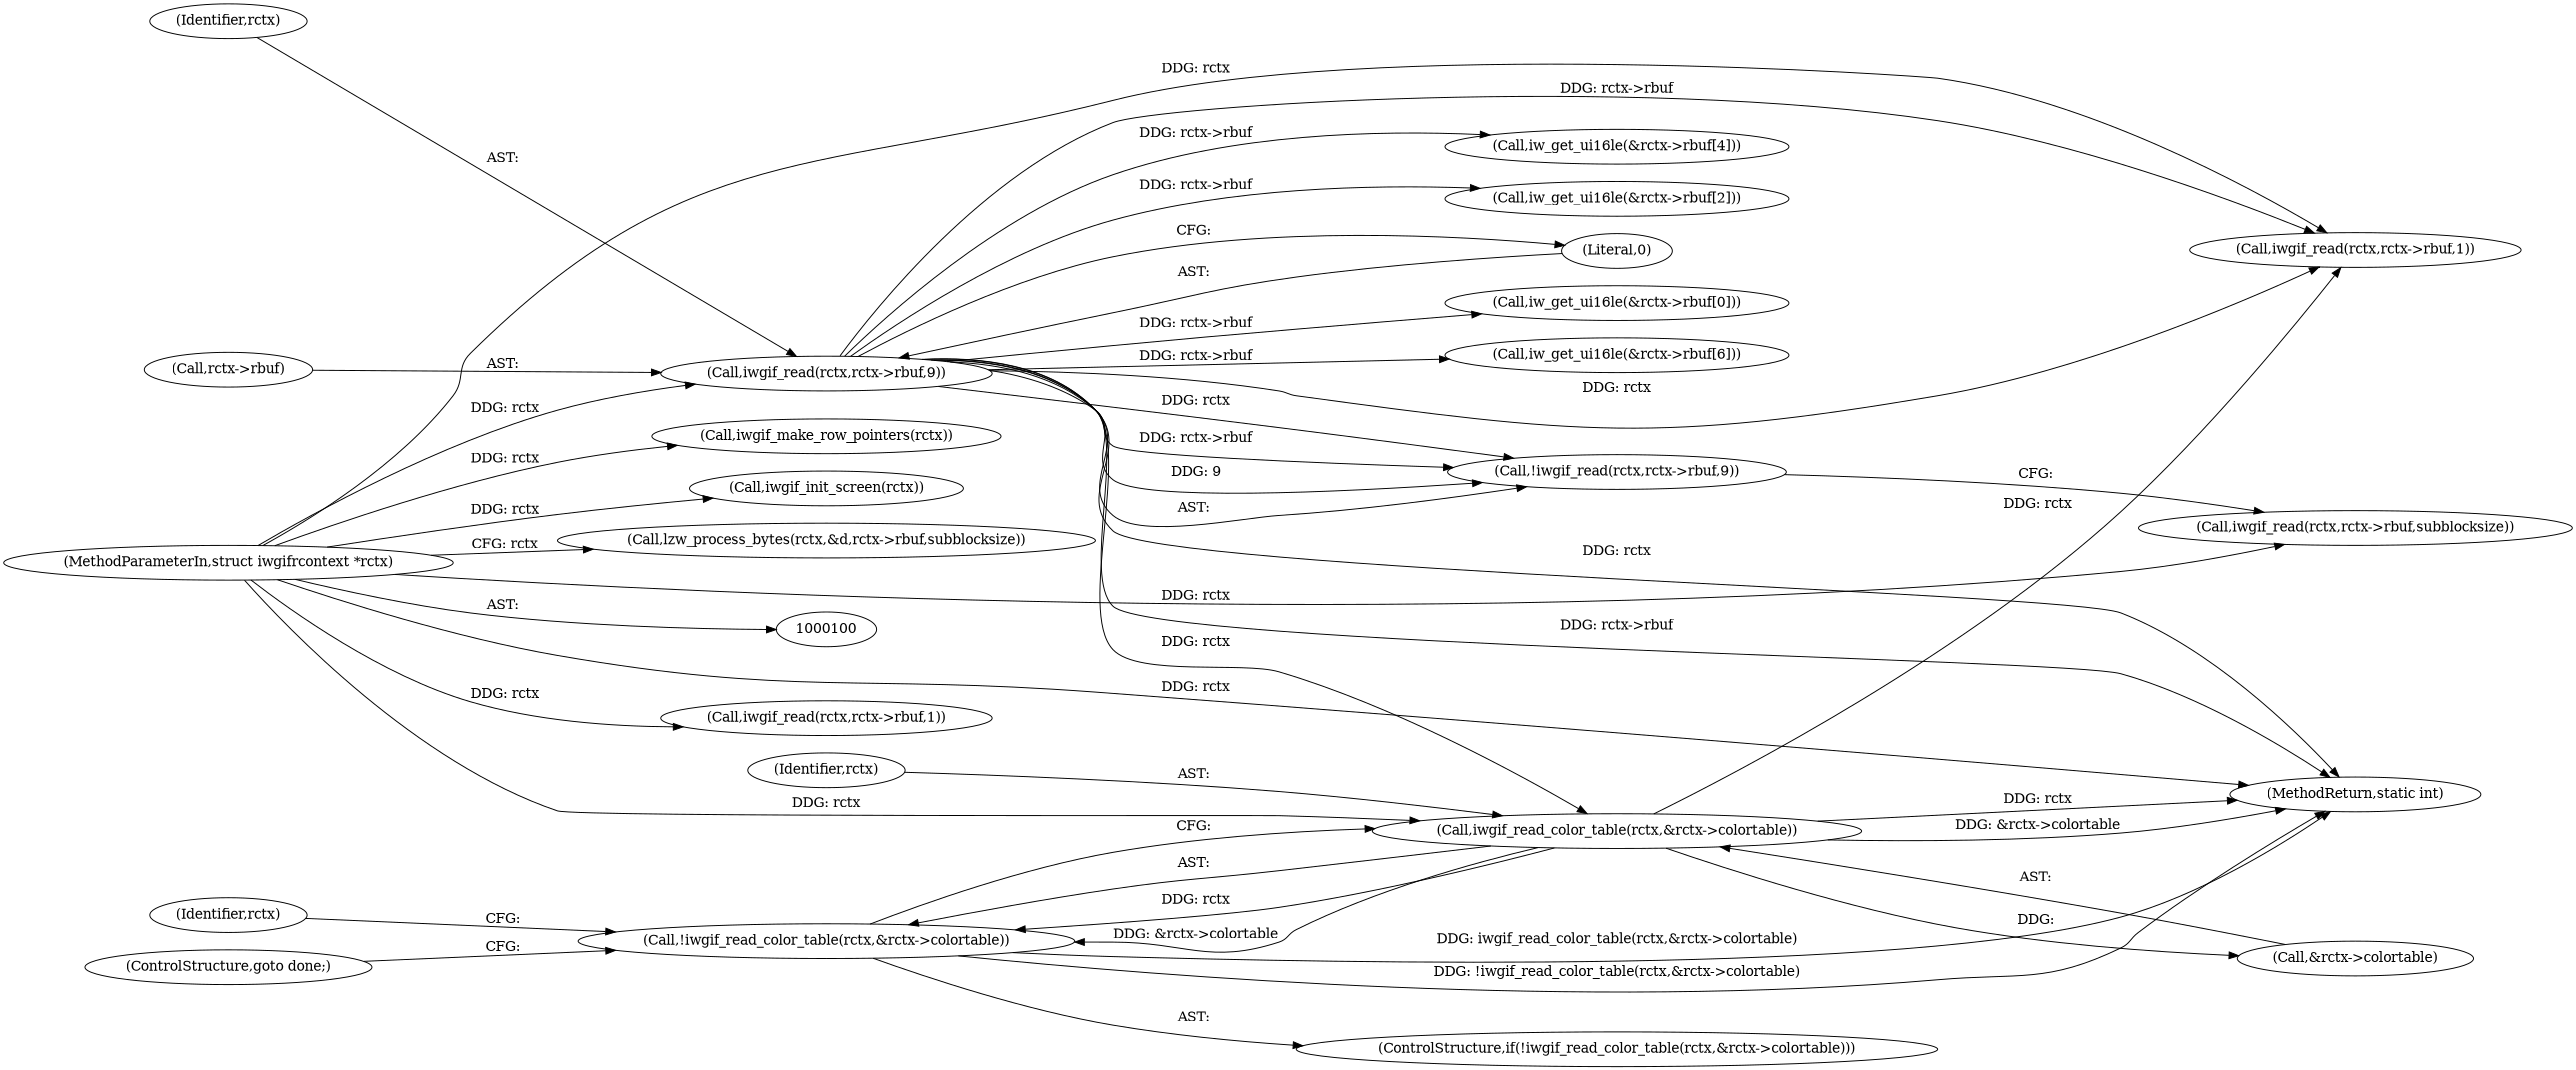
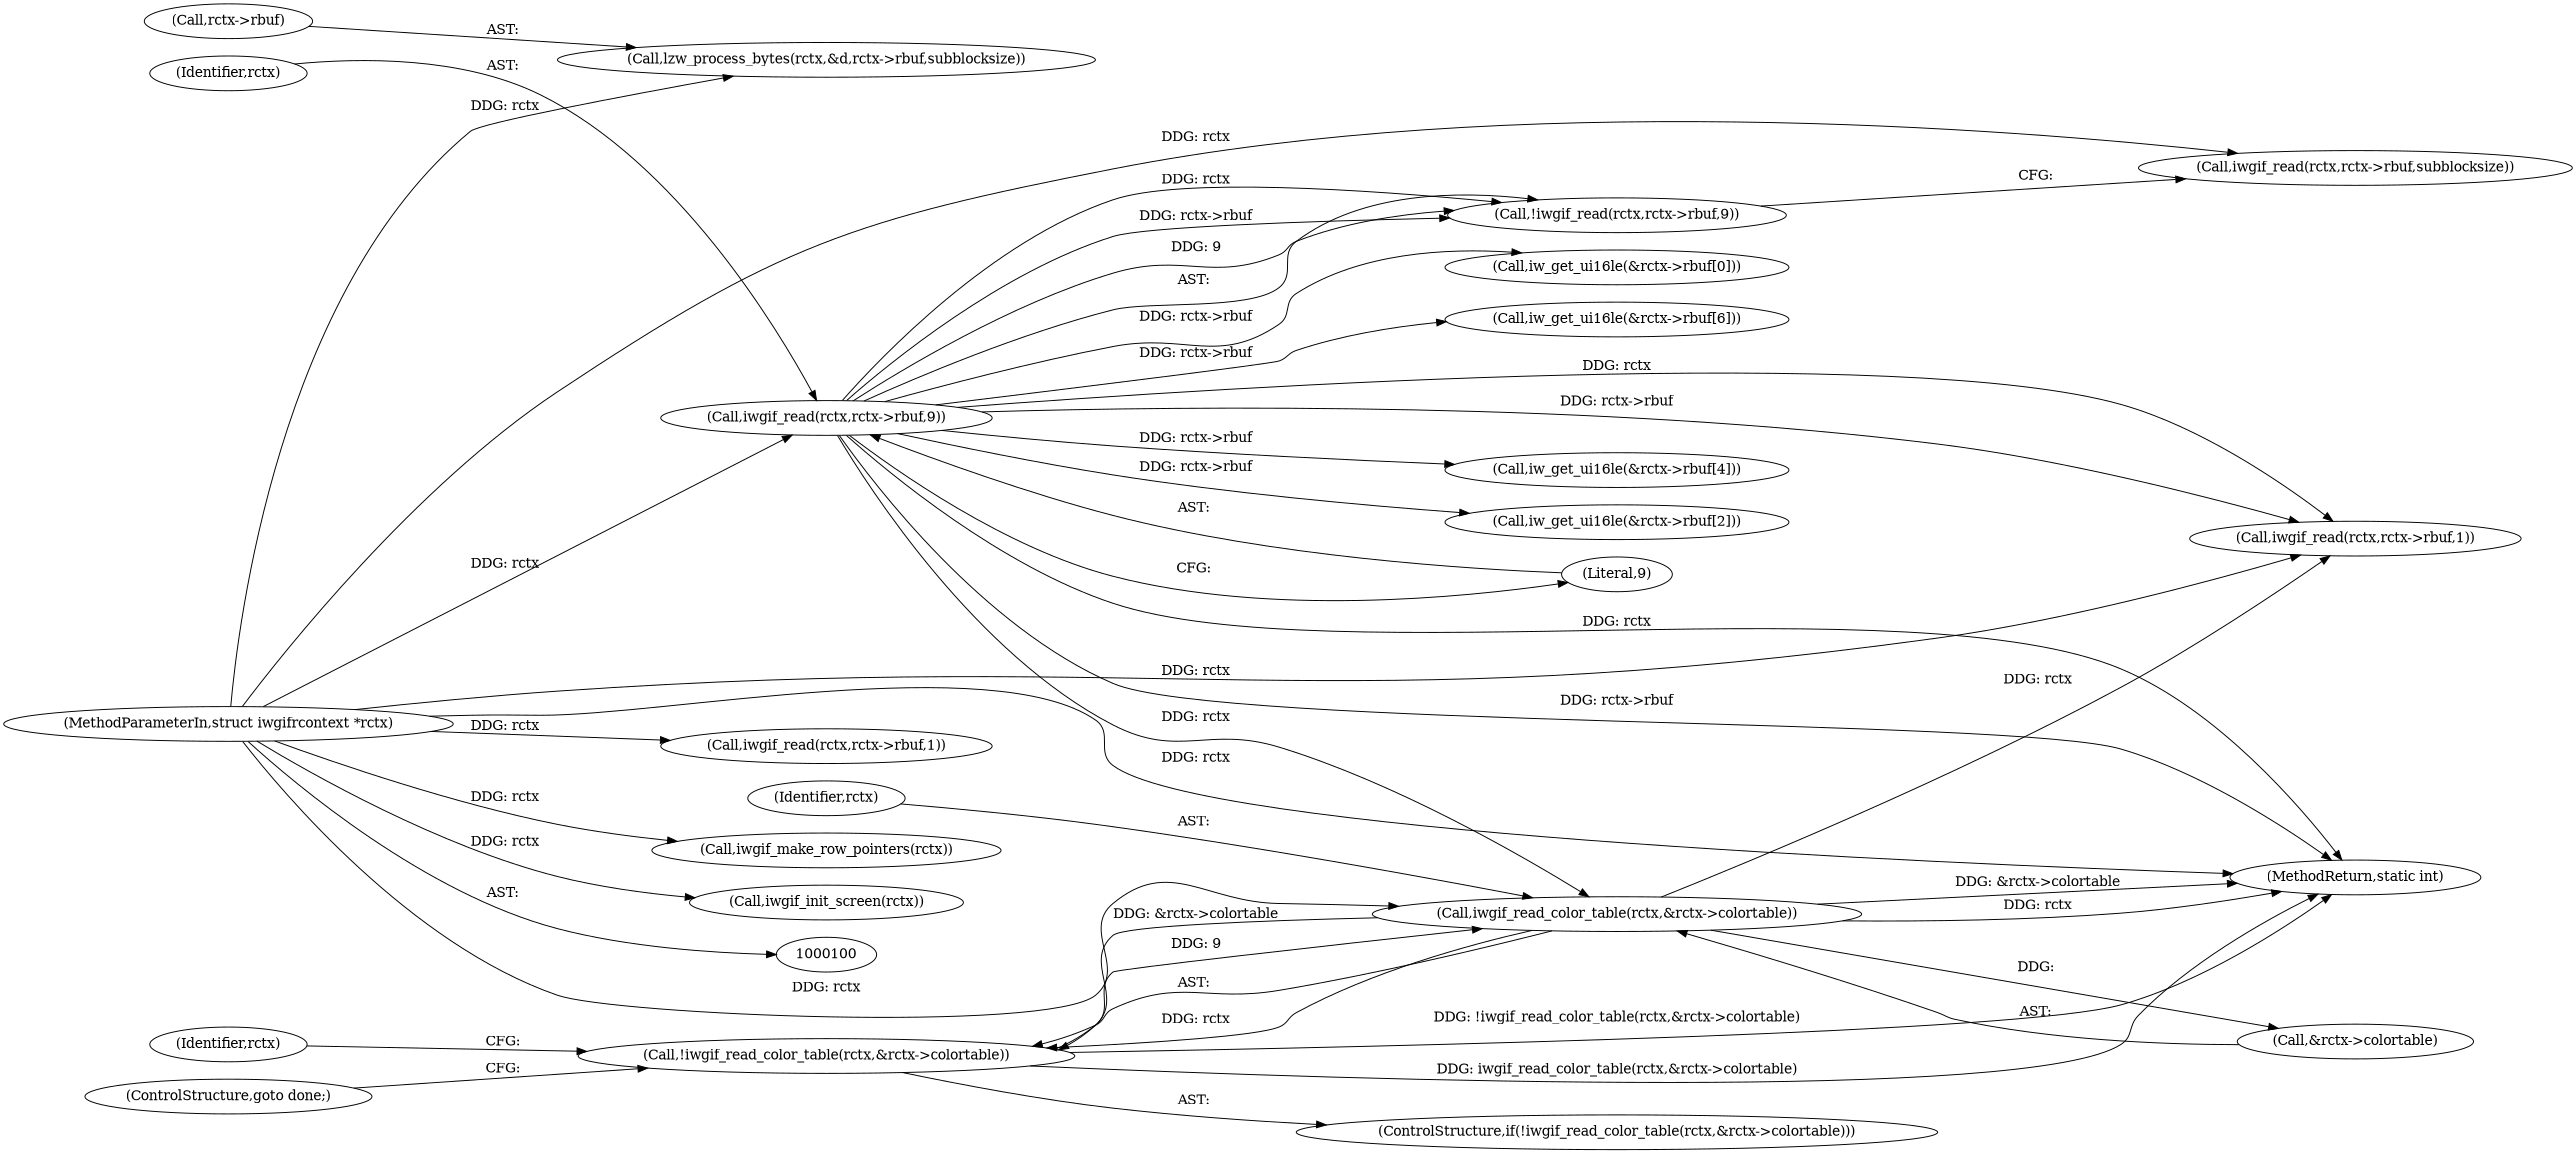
node "(Literal,0)": label "(Literal,0)" -> "(Literal,9)"
edge "(Call,rctx->rbuf)" -> "(Call,iwgif_read(rctx,rctx->rbuf,9))": now "(Call,rctx->rbuf)" -> "(Call,lzw_process_bytes(rctx,&d,rctx->rbuf,subblocksize))"
edge "(MethodParameterIn,struct iwgifrcontext *rctx)" -> "(Call,lzw_process_bytes(rctx,&d,rctx->rbuf,subblocksize))": label "CFG: rctx" -> "DDG: rctx"
edge "(Call,!iwgif_read_color_table(rctx,&rctx->colortable))" -> "(Call,iwgif_read_color_table(rctx,&rctx->colortable))": label "CFG: " -> "DDG: 9"
